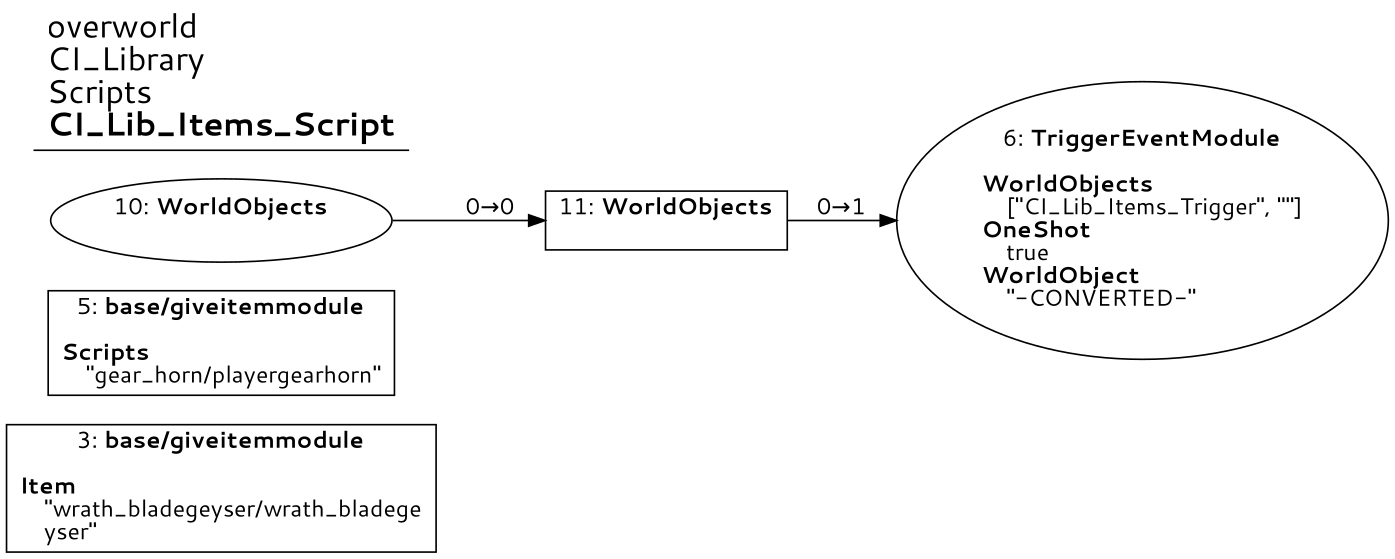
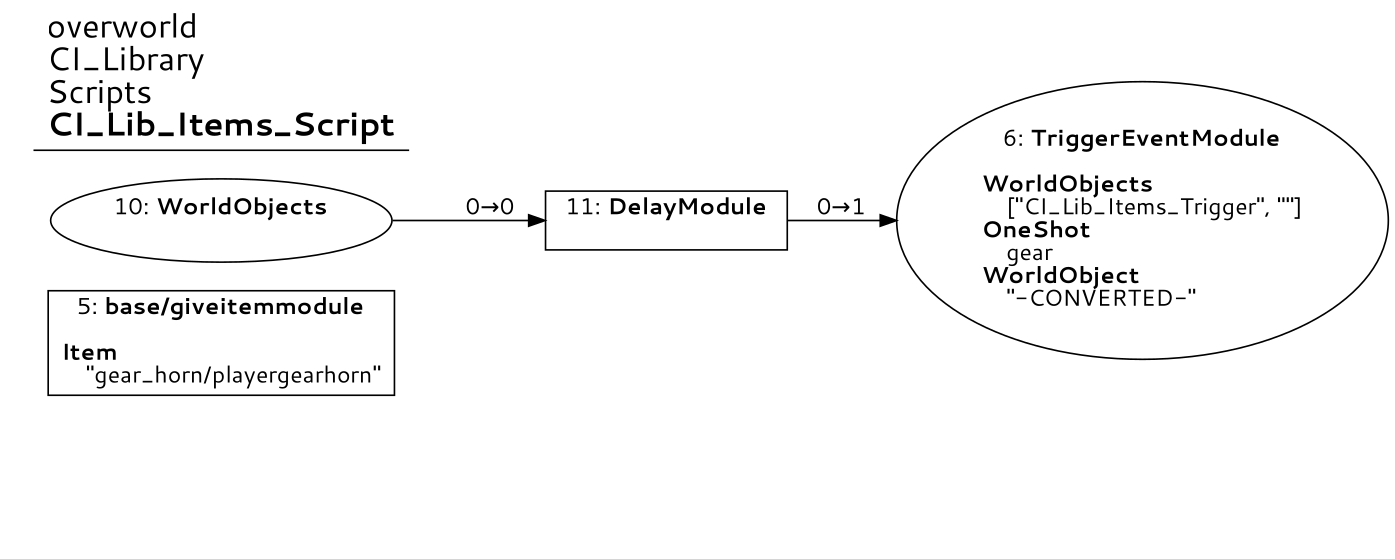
node "11:": text "WorldObjects" -> "DelayModule"
node "6:": text "true" -> "gear"
node "5:": text "Scripts" -> "Item"
node "3:": removed
